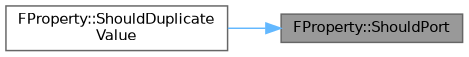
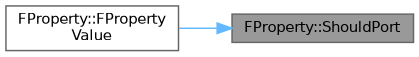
node "FProperty::ShouldDuplicate Value": label "FProperty::ShouldDuplicate Value" -> "FProperty::FProperty Value"
